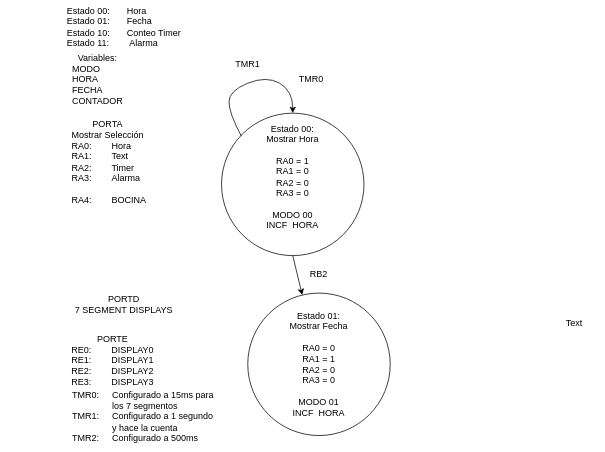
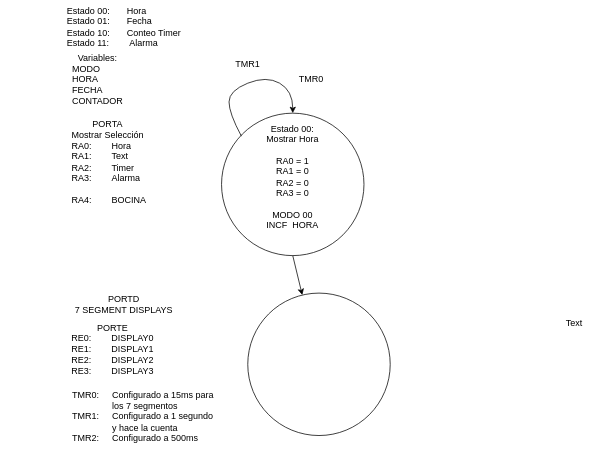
node "RB2": removed
node "PORTE RE0: DISPLAY0 RE1: DISPLAY1 RE2: DISPLAY2 RE3: DISPLAY3": moved (113, 360) -> (113, 349)
node "Estado 01: Mostrar Fecha RA0 = 0 RA1 = 1 RA2 = 0 RA3 = 0 MODO 01 INCF HORA": removed
